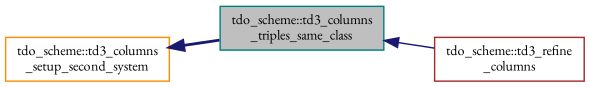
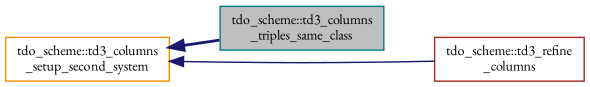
edge "tdo_scheme::td3_refine _columns" -> "tdo_scheme::td3_columns _triples_same_class": now "tdo_scheme::td3_refine _columns" -> "tdo_scheme::td3_columns _setup_second_system"
